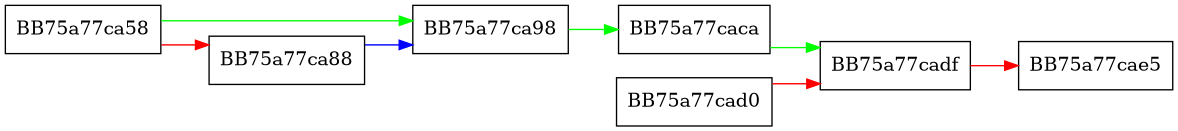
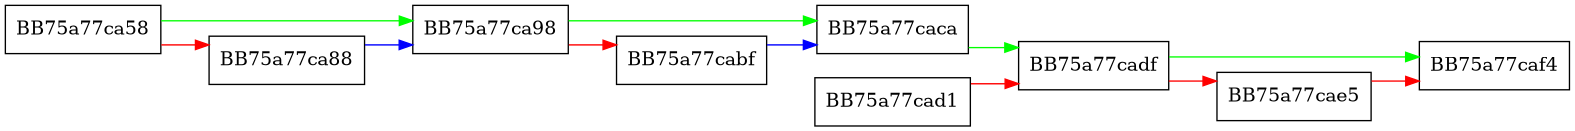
node "BB75a77cabf": added
node "BB75a77caf4": added
node "BB75a77cad0": label "BB75a77cad0" -> "BB75a77cad1"
